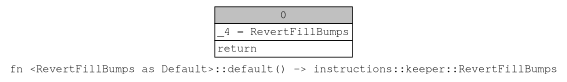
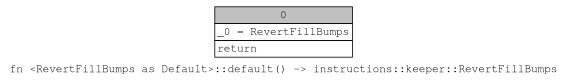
node "0": text "_4 = RevertFillBumps" -> "_0 = RevertFillBumps"
